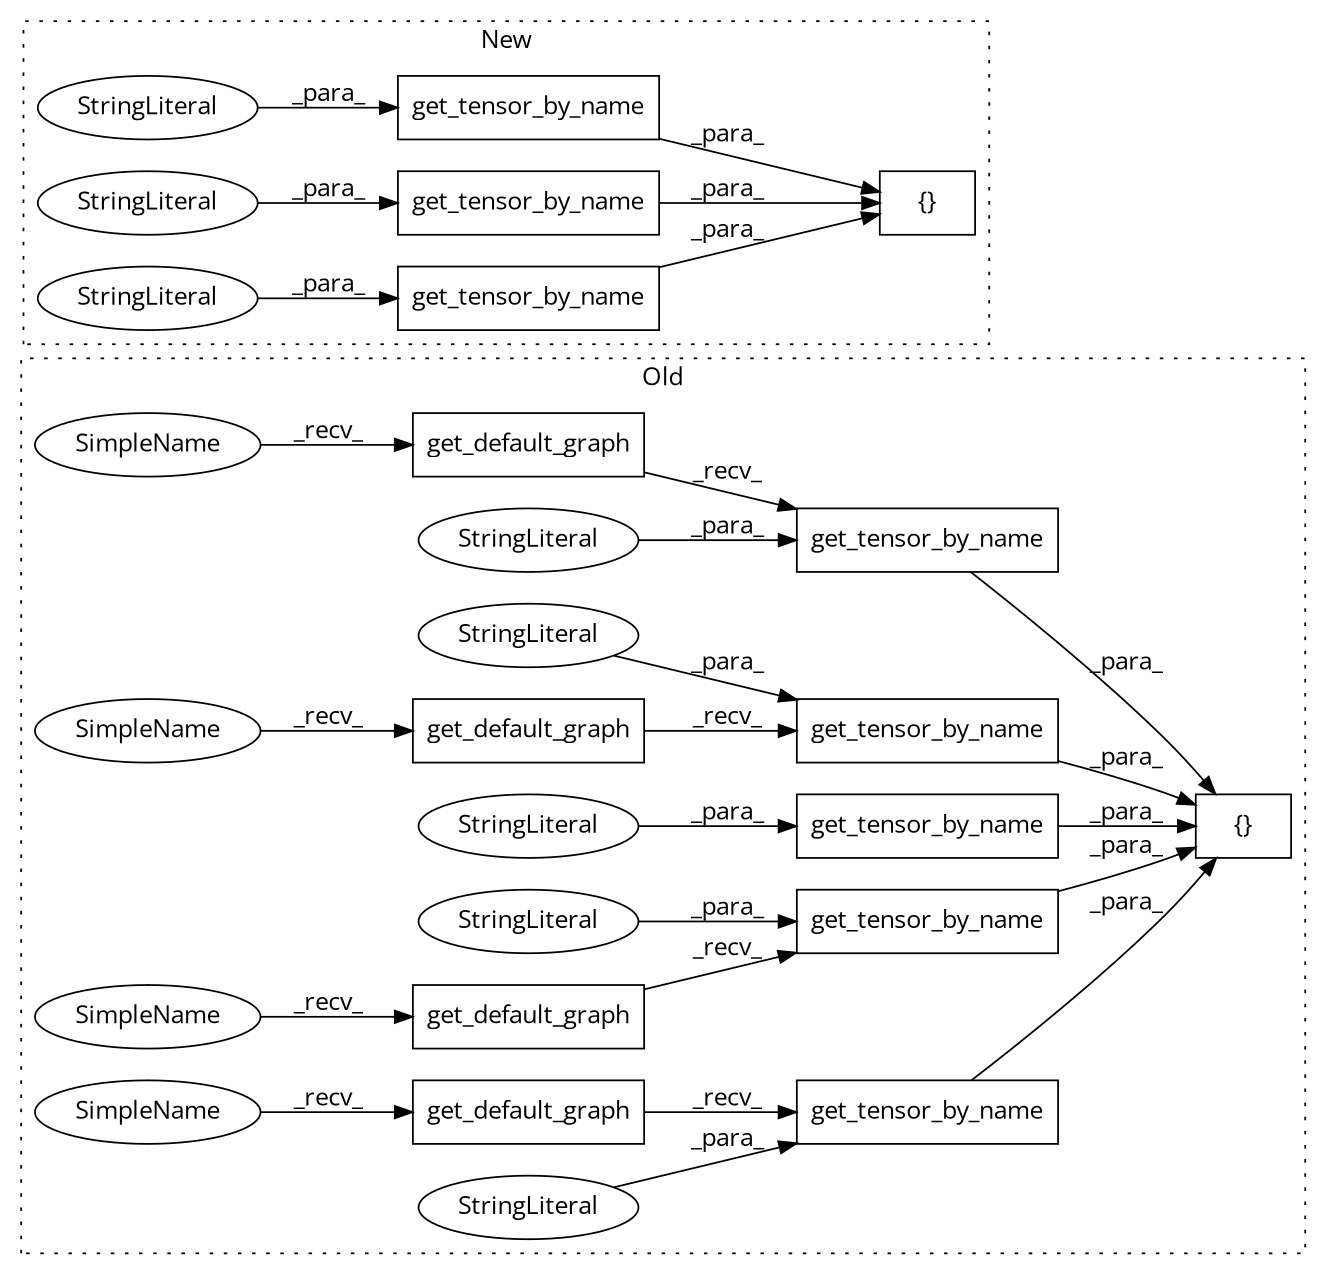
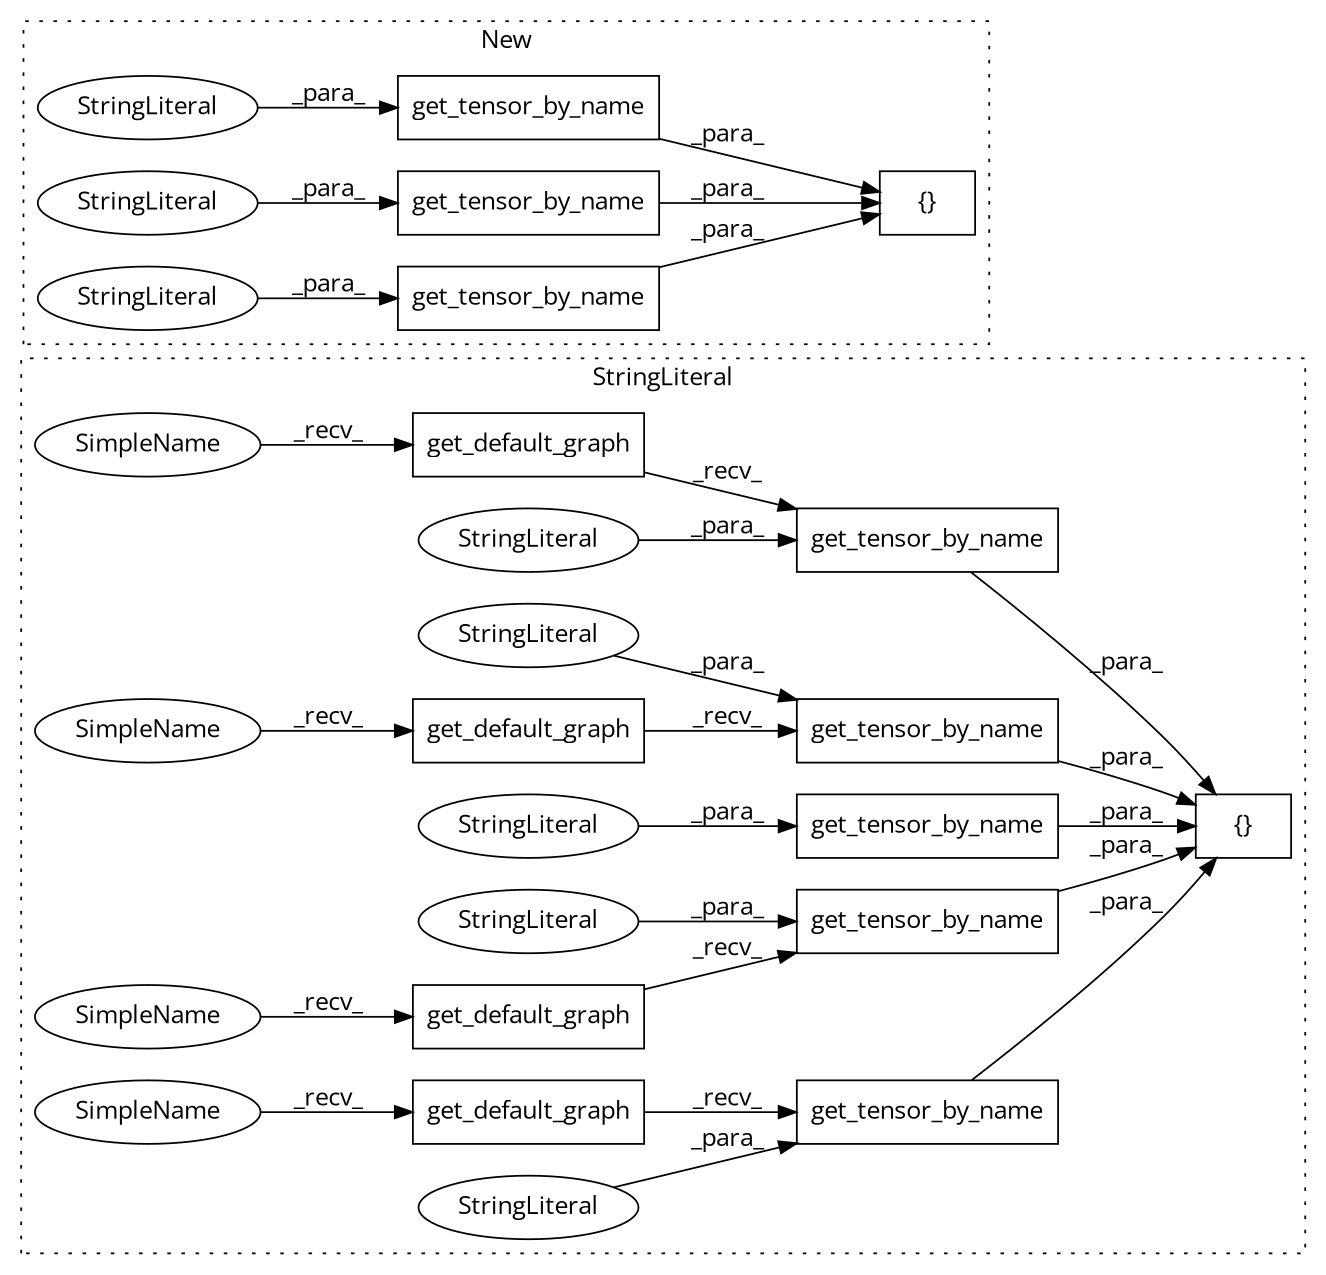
cluster "Old": label "Old" -> "StringLiteral"
